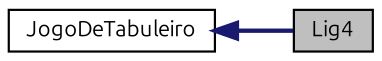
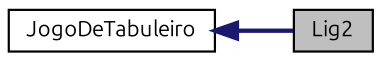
node "Lig4": label "Lig4" -> "Lig2"
